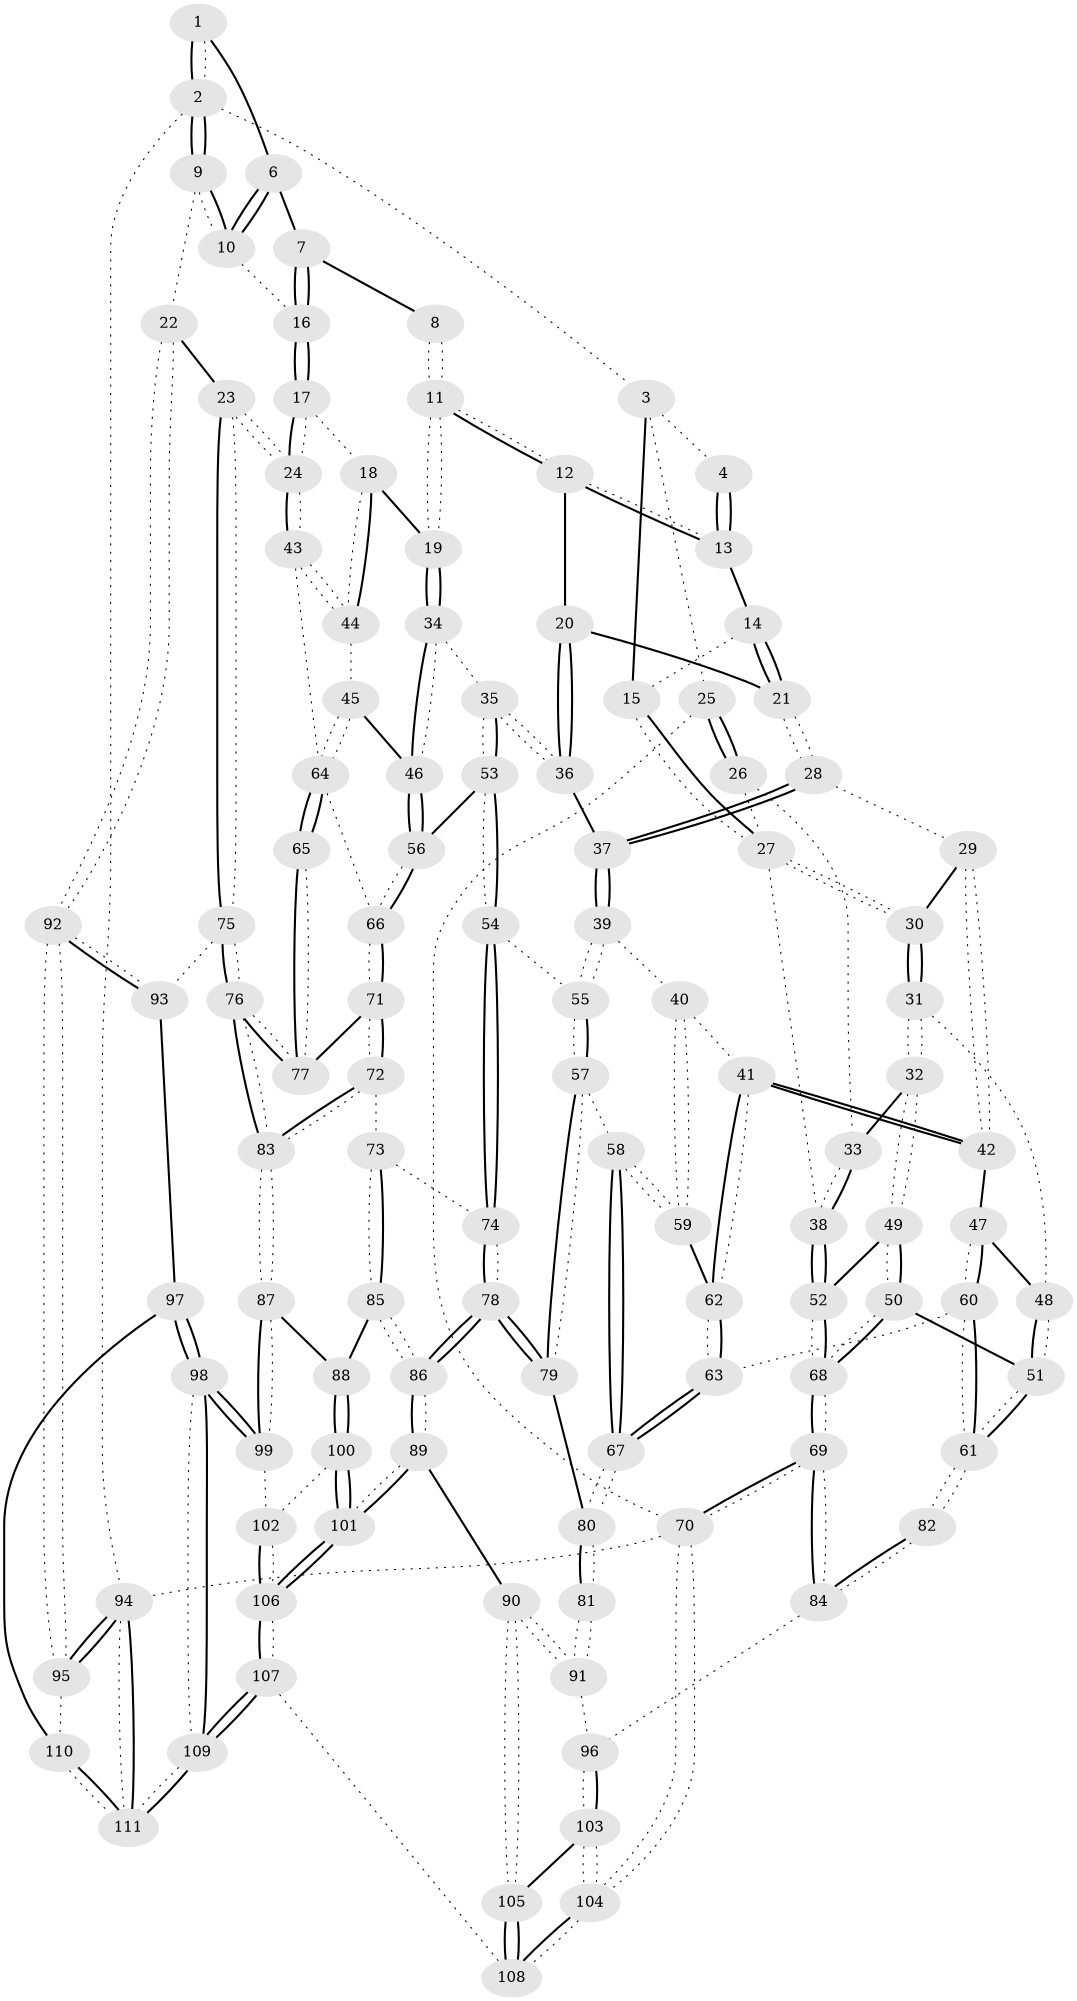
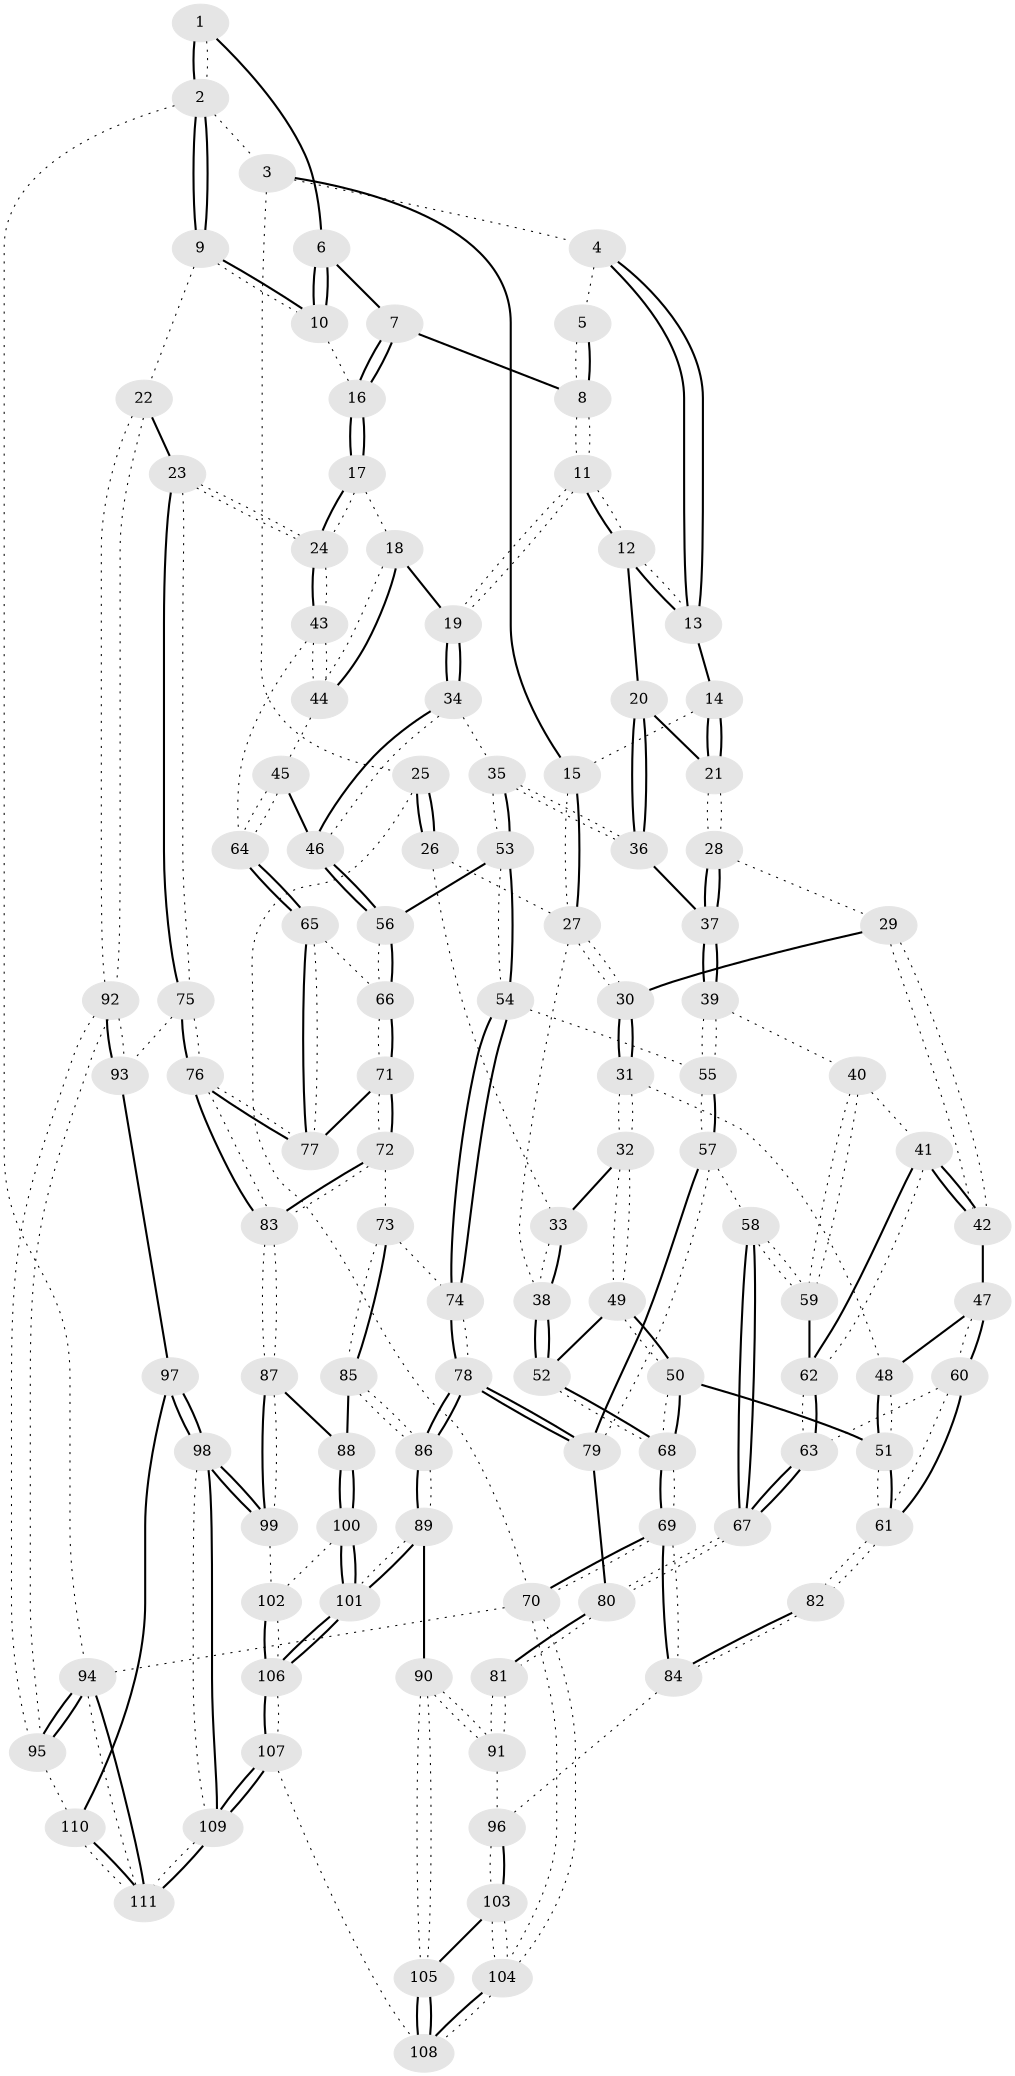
node "5": added
edge "64" -- "66": now "65" -- "66"
